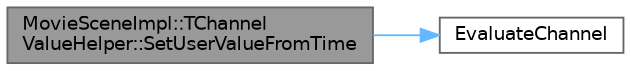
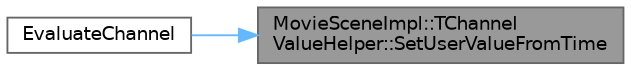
edge "MovieSceneImpl::TChannel ValueHelper::SetUserValueFromTime" -> "EvaluateChannel": reversed
